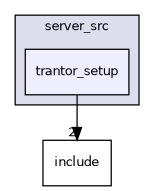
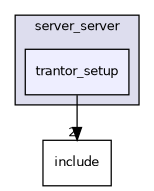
cluster "server_src": label "server_src" -> "server_server"
